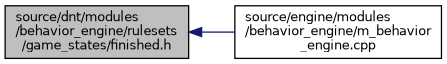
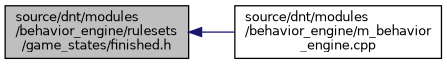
node "source/engine/modules /behavior_engine/m_behavior _engine.cpp": label "source/engine/modules /behavior_engine/m_behavior _engine.cpp" -> "source/dnt/modules /behavior_engine/m_behavior _engine.cpp"
